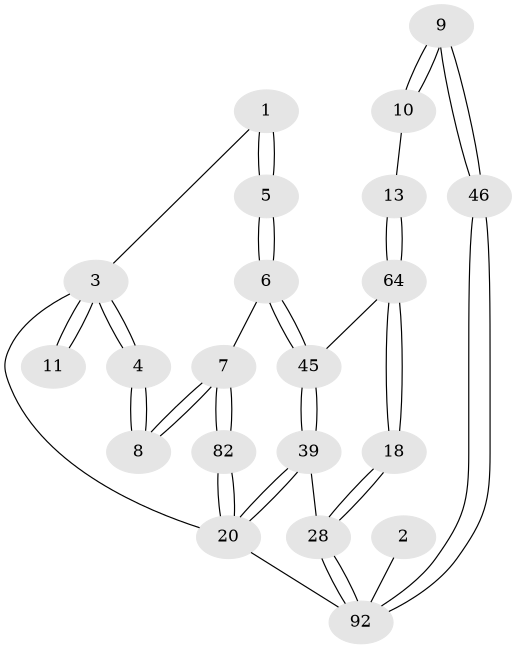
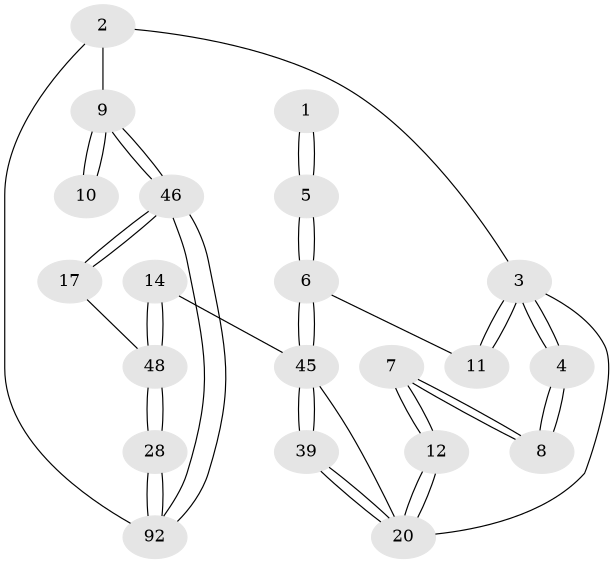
edge "2" -- "9": added
edge "1" -- "3": now "2" -- "3"
node "13": removed
node "17": added
node "64": label "64" -> "14"
edge "6" -- "7": now "6" -- "11"
node "82": label "82" -> "12"
node "18": label "18" -> "48"
edge "39" -- "28": removed
edge "20" -- "92": now "20" -- "45"
